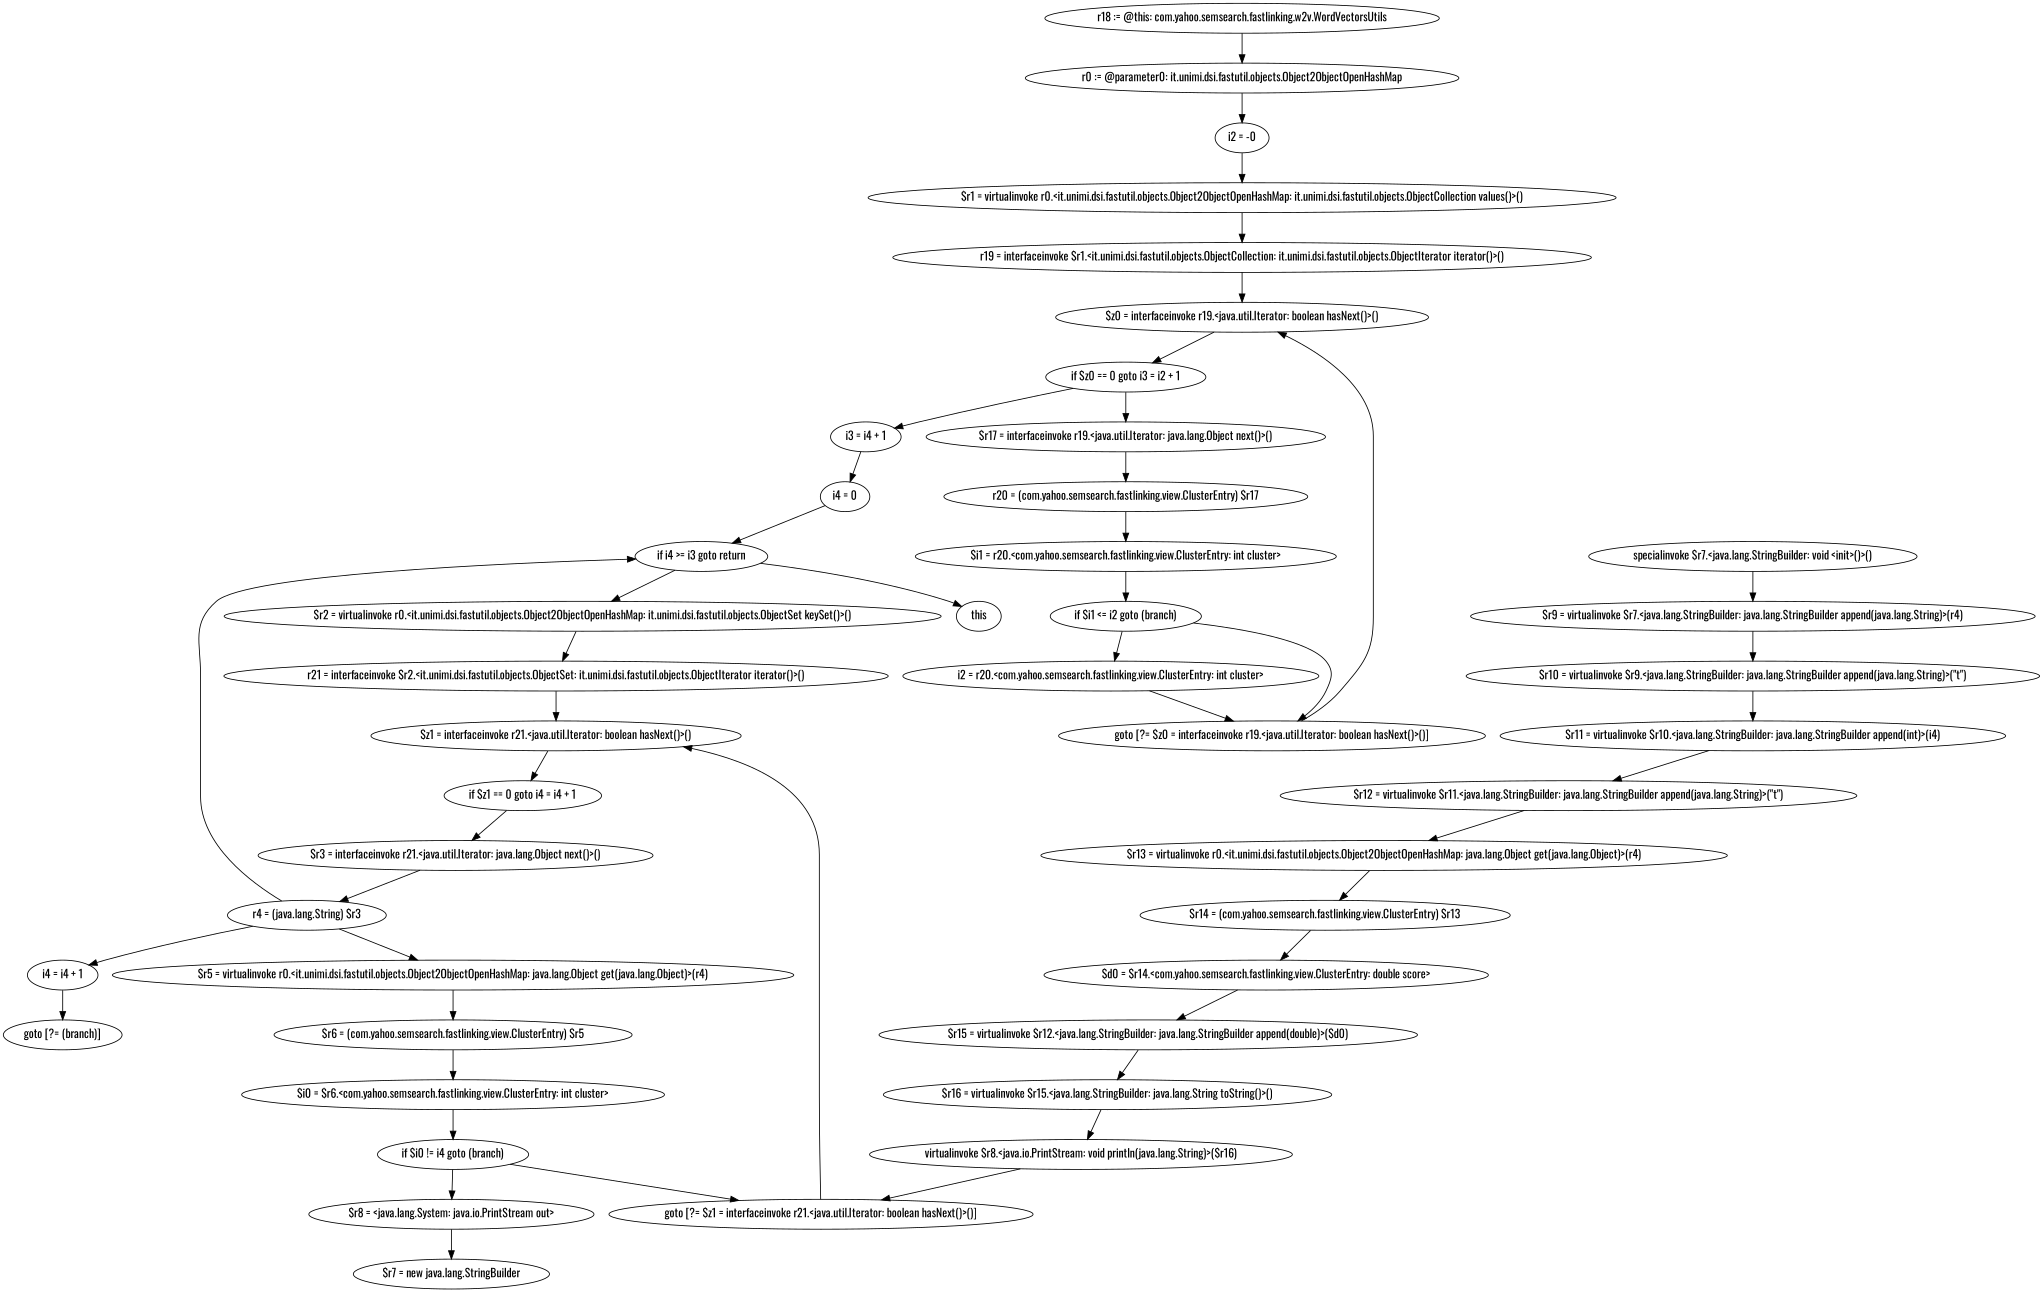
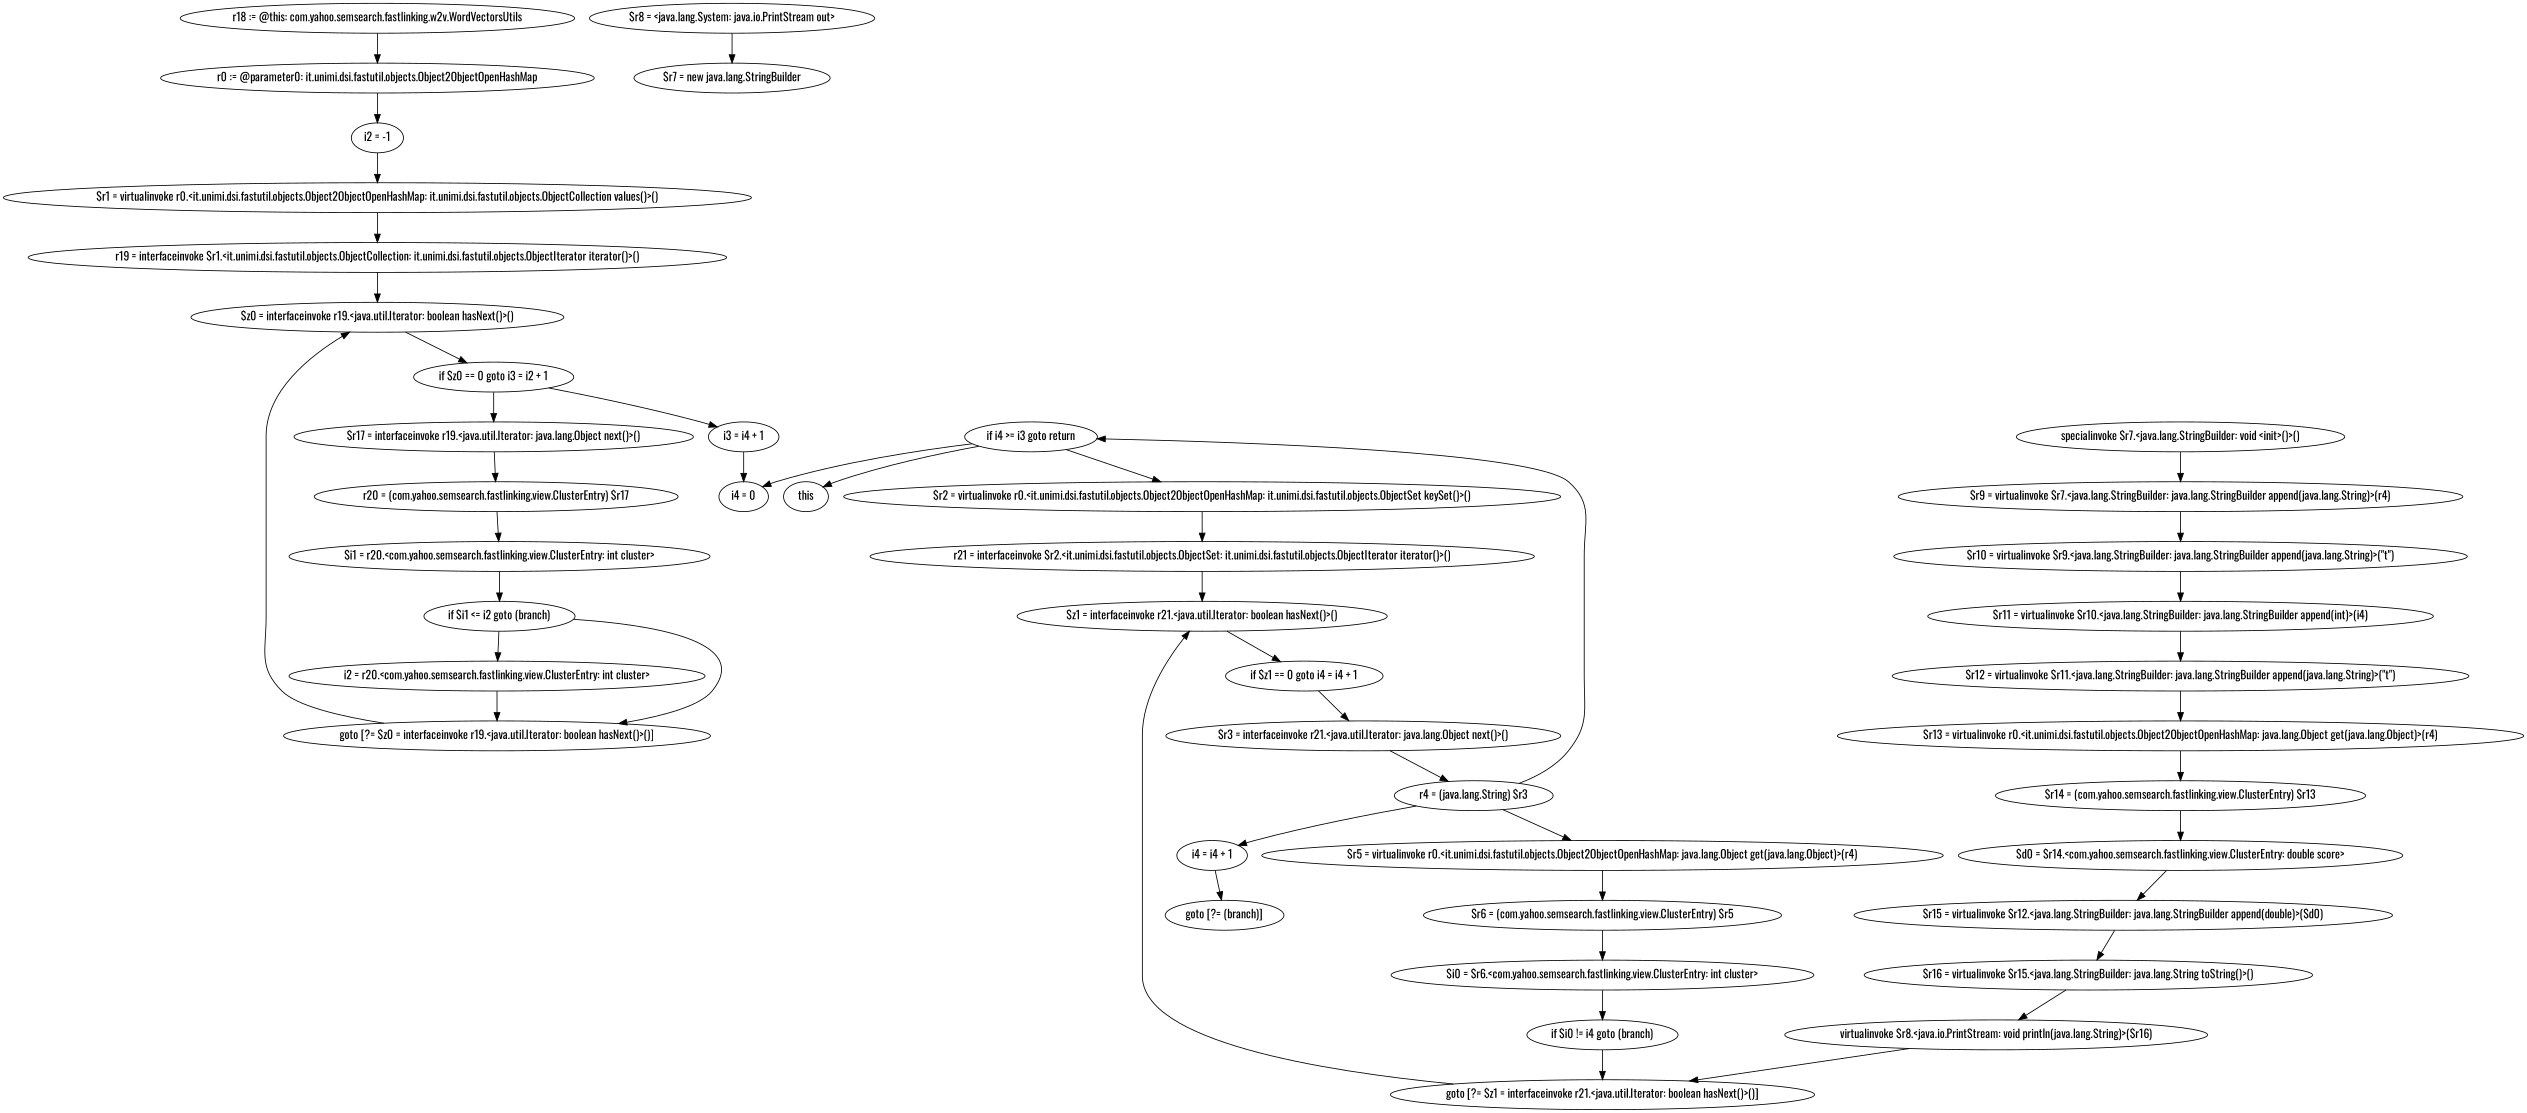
node "i2 = -0": label "i2 = -0" -> "i2 = -1"
edge "i4 = 0" -> "if i4 >= i3 goto return": reversed
edge "if $i0 != i4 goto (branch)" -> "$r8 = <java.lang.System: java.io.PrintStream out>": removed
